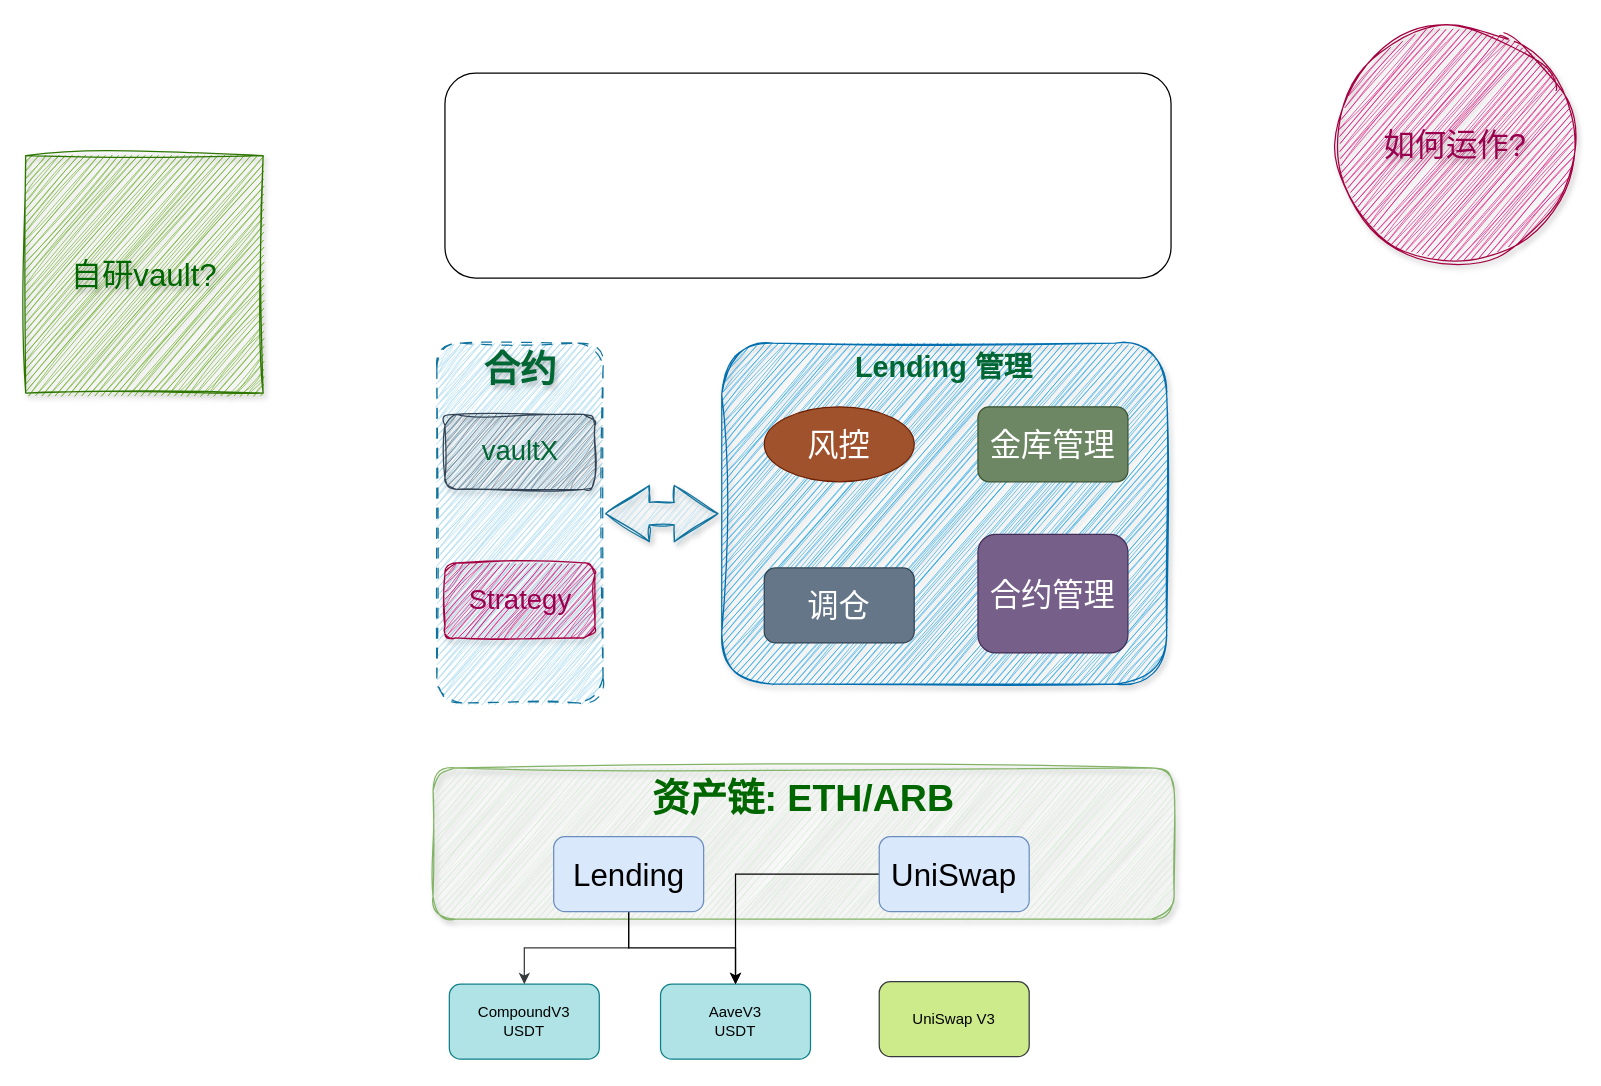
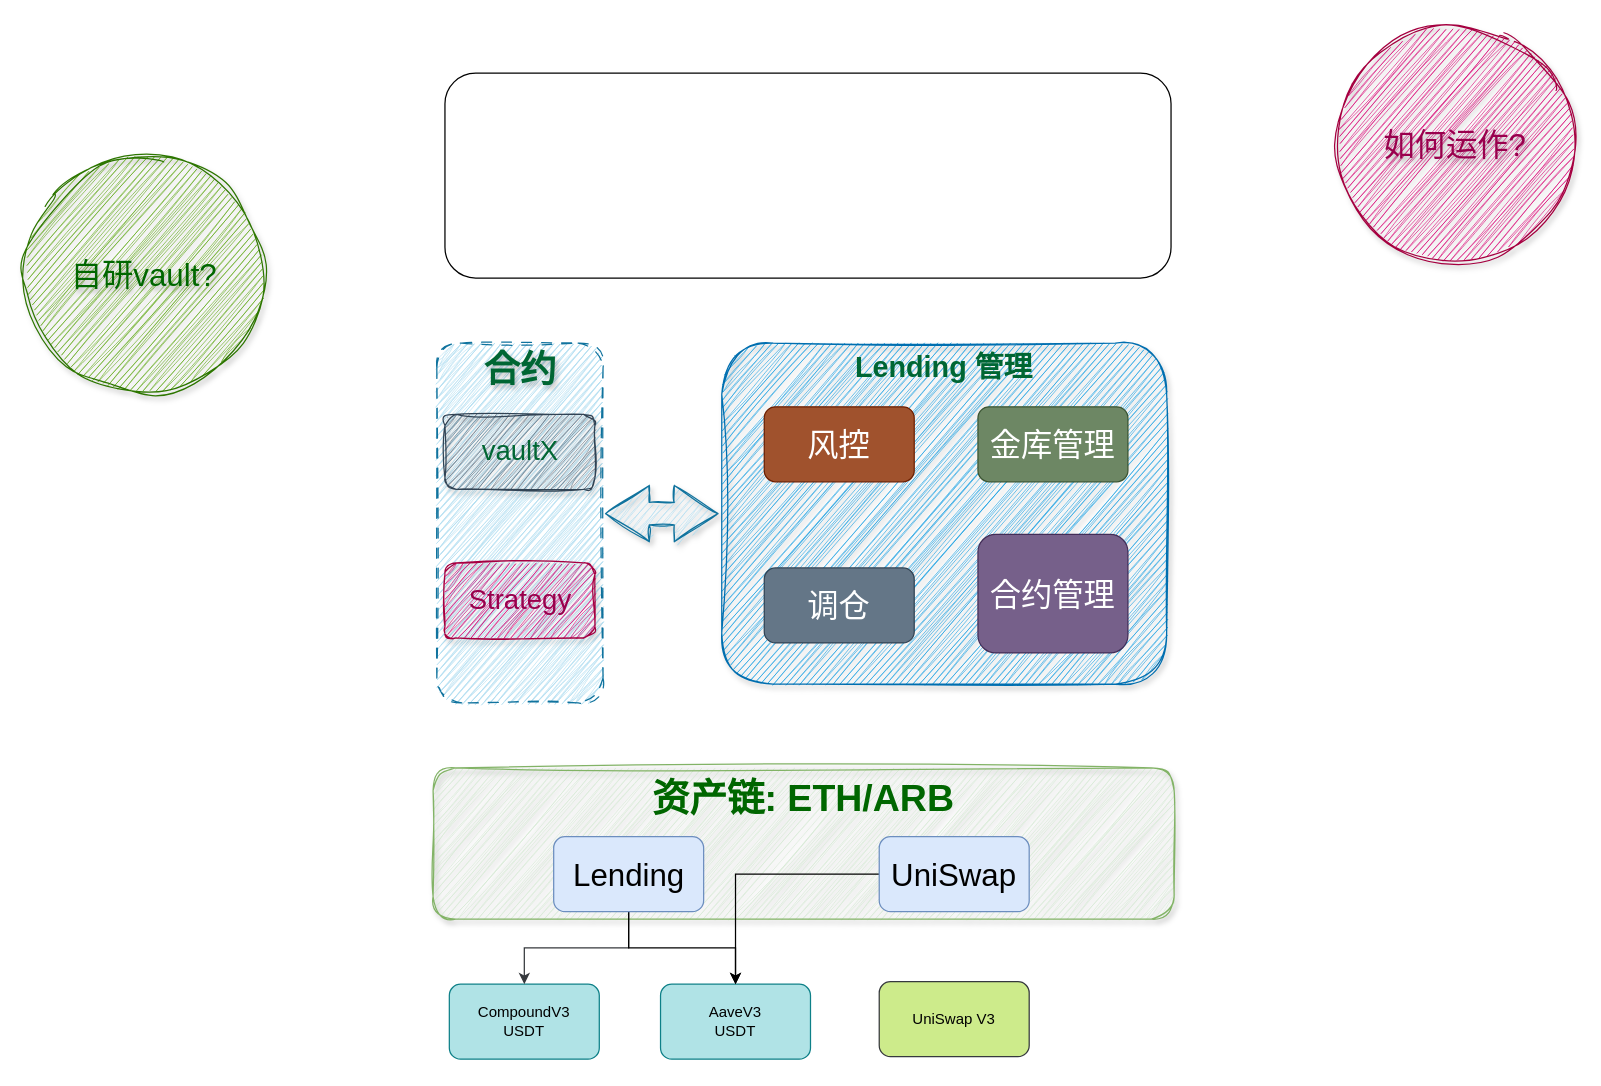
node "自研vault?": shape rectangle -> ellipse
node "风控": shape ellipse -> rounded rectangle
